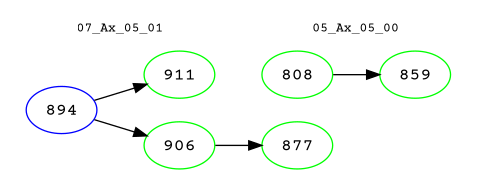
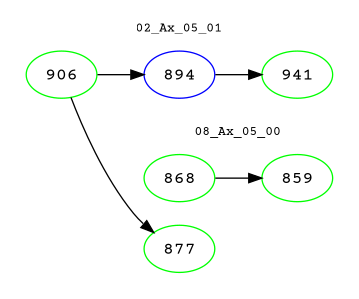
cluster "07_Ax_05_01": label "07_Ax_05_01" -> "02_Ax_05_01"
cluster "05_Ax_05_00": label "05_Ax_05_00" -> "08_Ax_05_00"
node "911": label "911" -> "941"
node "808": label "808" -> "868"
edge "894" -> "906": reversed
